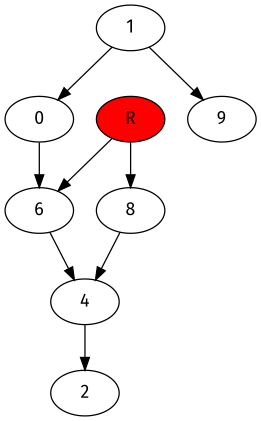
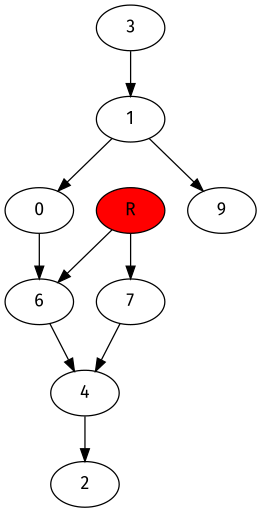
node "3": added
node "8": label "8" -> "7"
